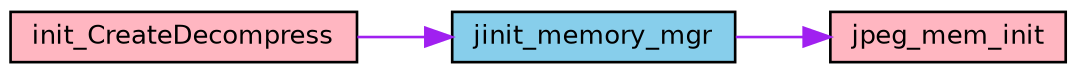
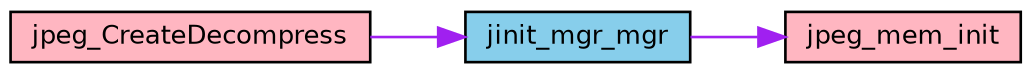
node "init_CreateDecompress": label "init_CreateDecompress" -> "jpeg_CreateDecompress"
node "jinit_memory_mgr": label "jinit_memory_mgr" -> "jinit_mgr_mgr"
